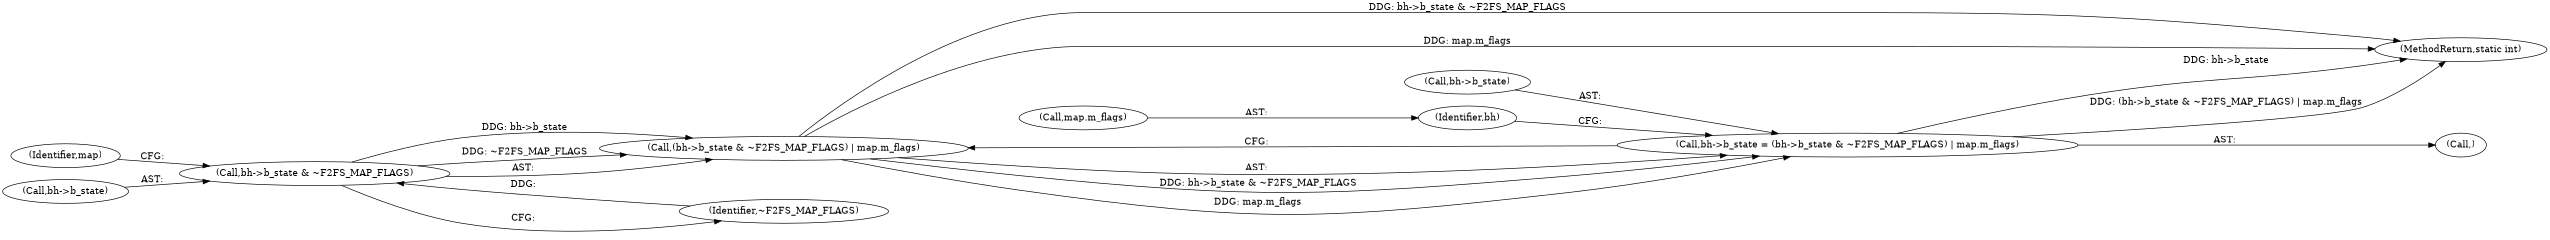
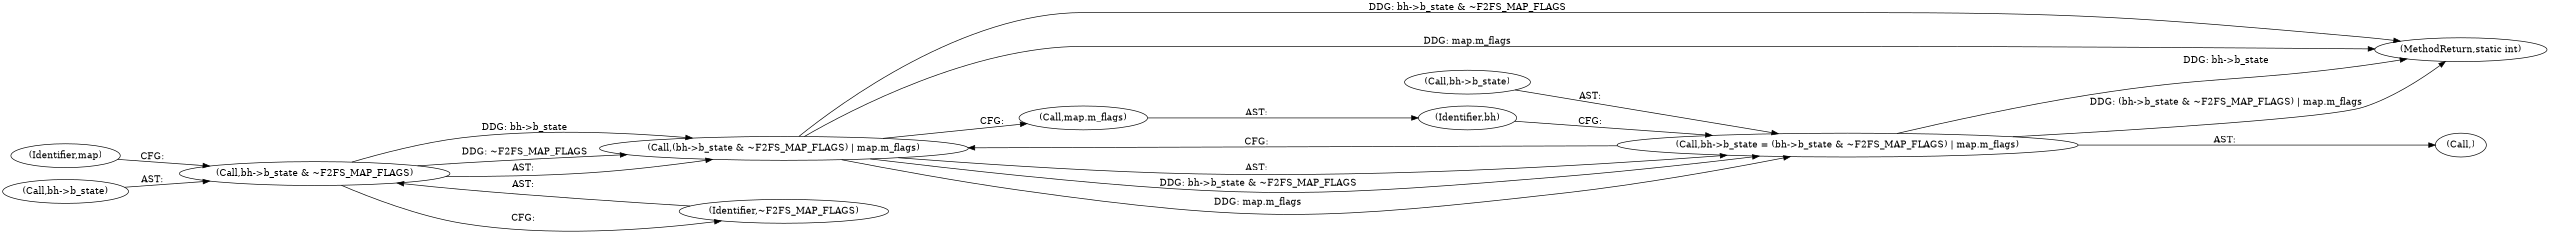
edge "(Call,(bh->b_state & ~F2FS_MAP_FLAGS) | map.m_flags)" -> "(Call,map.m_flags)": added, label "CFG:"
edge "(Identifier,~F2FS_MAP_FLAGS)" -> "(Call,bh->b_state & ~F2FS_MAP_FLAGS)": label "DDG: " -> "AST: "
